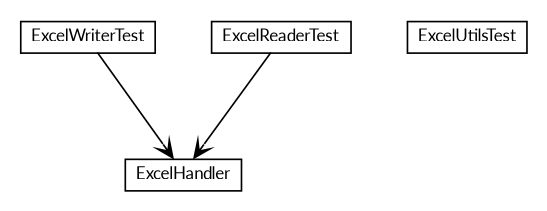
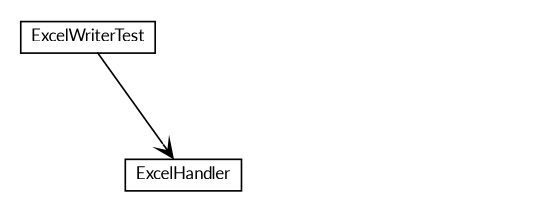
node "ExcelReaderTest": removed
node "ExcelUtilsTest": removed
